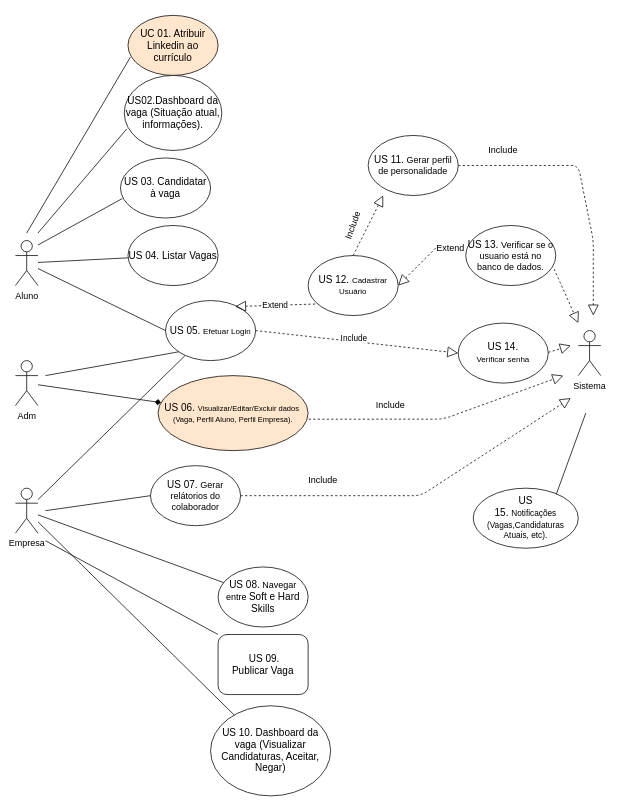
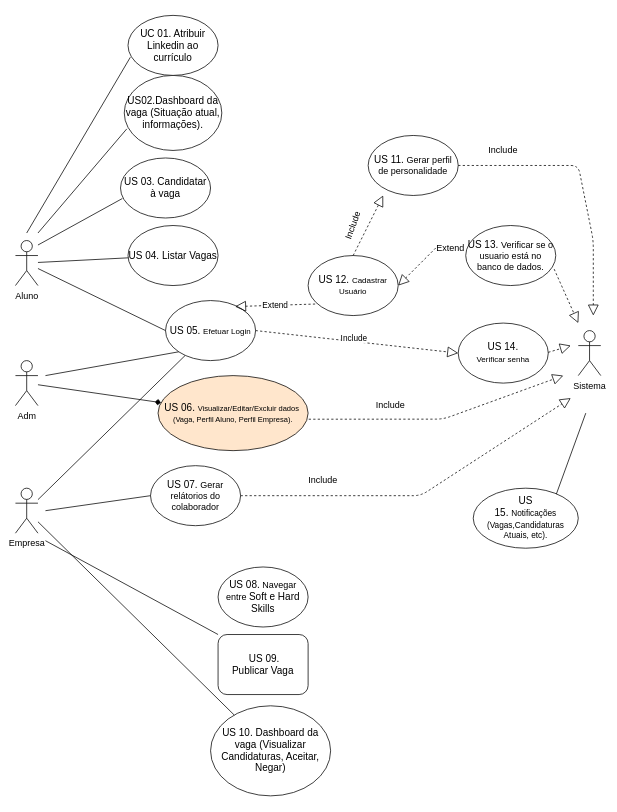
node "UC 01. Atribuir Linkedin ao currículo": fillcolor #ffe6cc -> #ffffff
edge "Empresa" -- "US 08. Navegar entre Soft e Hard Skills": removed
